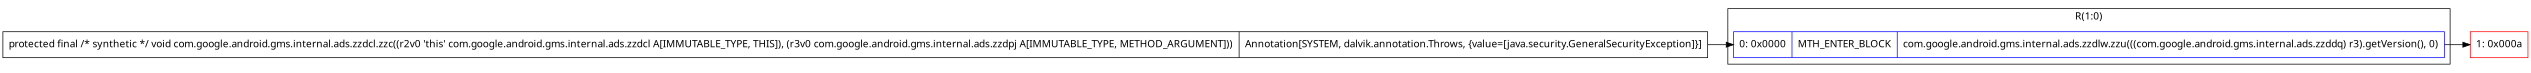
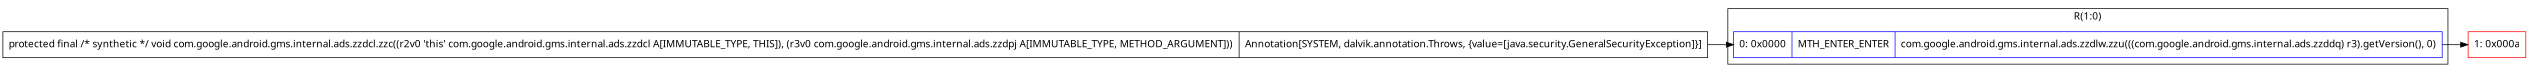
node "0: 0x0000": text "MTH_ENTER_BLOCK" -> "MTH_ENTER_ENTER"
